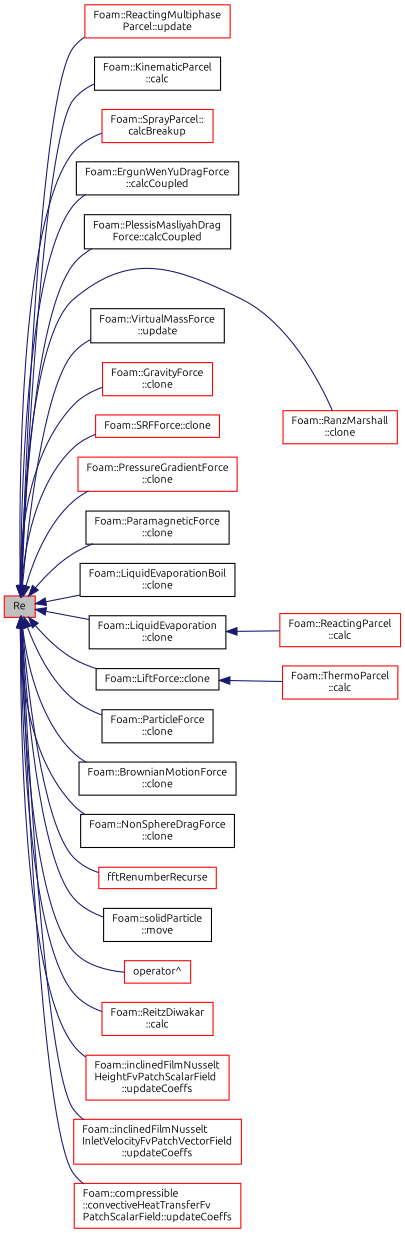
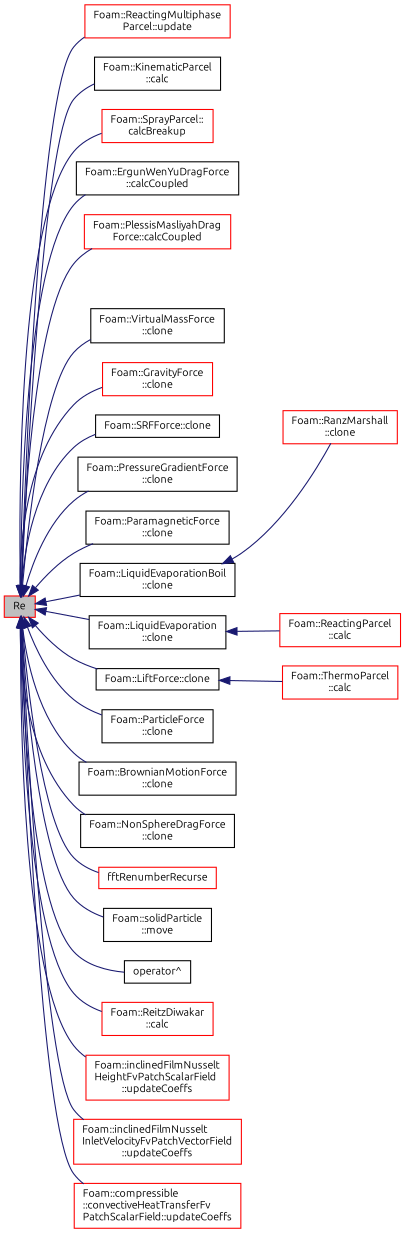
node "Foam::PlessisMasliyahDrag Force::calcCoupled": color black -> red
edge "Foam::RanzMarshall ::clone" -> "Re": now "Foam::RanzMarshall ::clone" -> "Foam::LiquidEvaporationBoil ::clone"
node "Foam::VirtualMassForce ::update": label "Foam::VirtualMassForce ::update" -> "Foam::VirtualMassForce ::clone"
node "Foam::SRFForce::clone": color red -> black
node "Foam::PressureGradientForce ::clone": color red -> black
node "operator^": color red -> black
